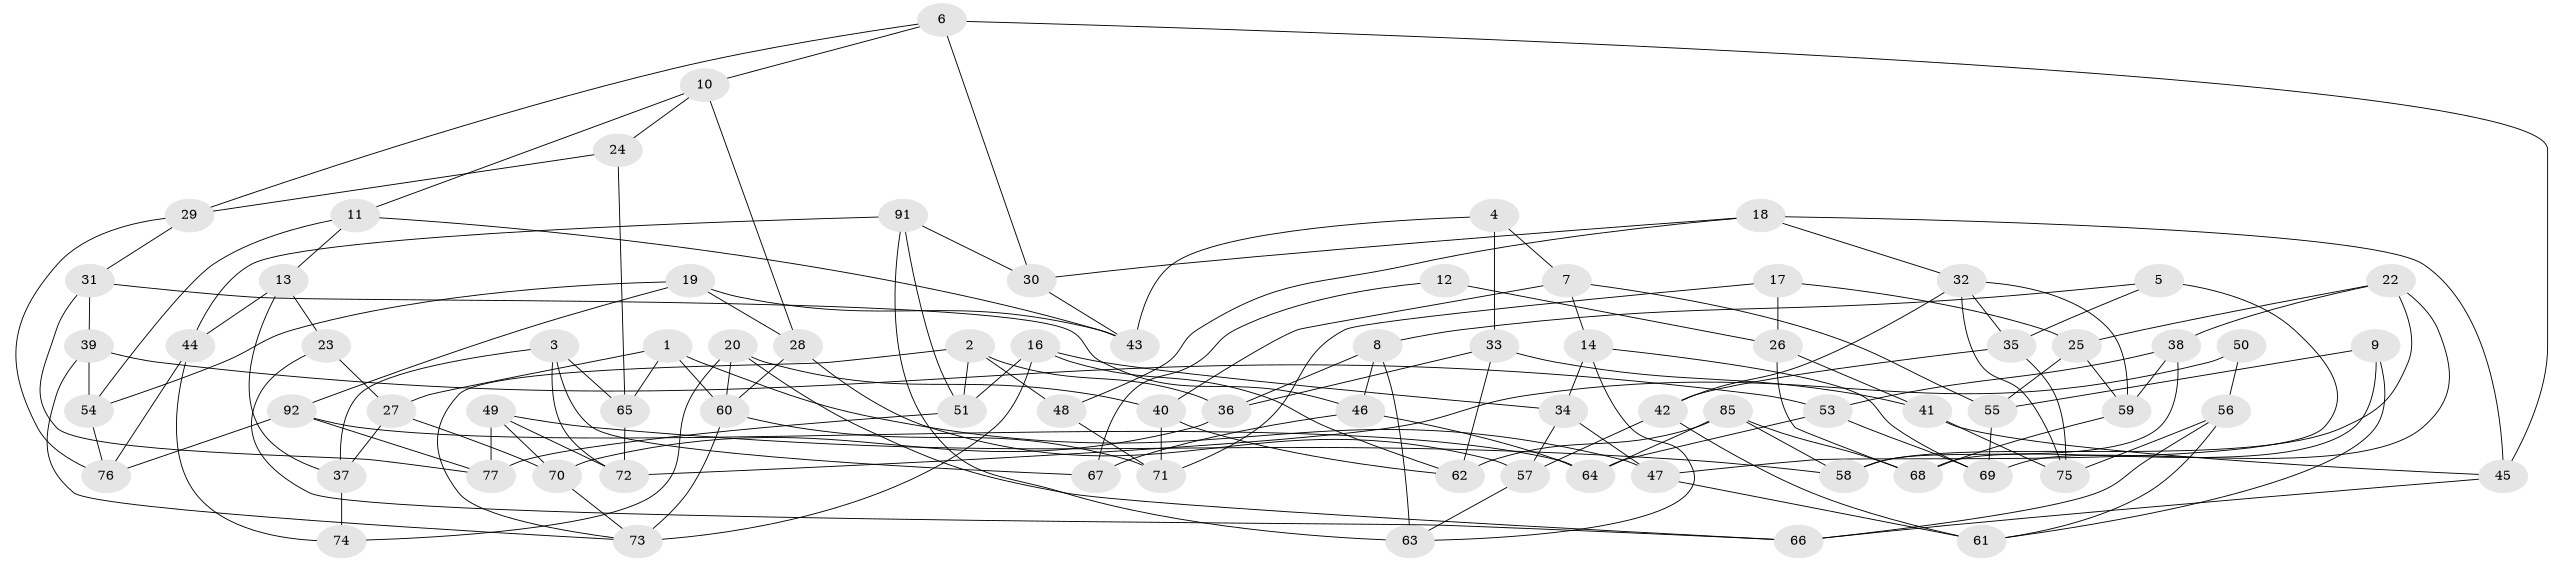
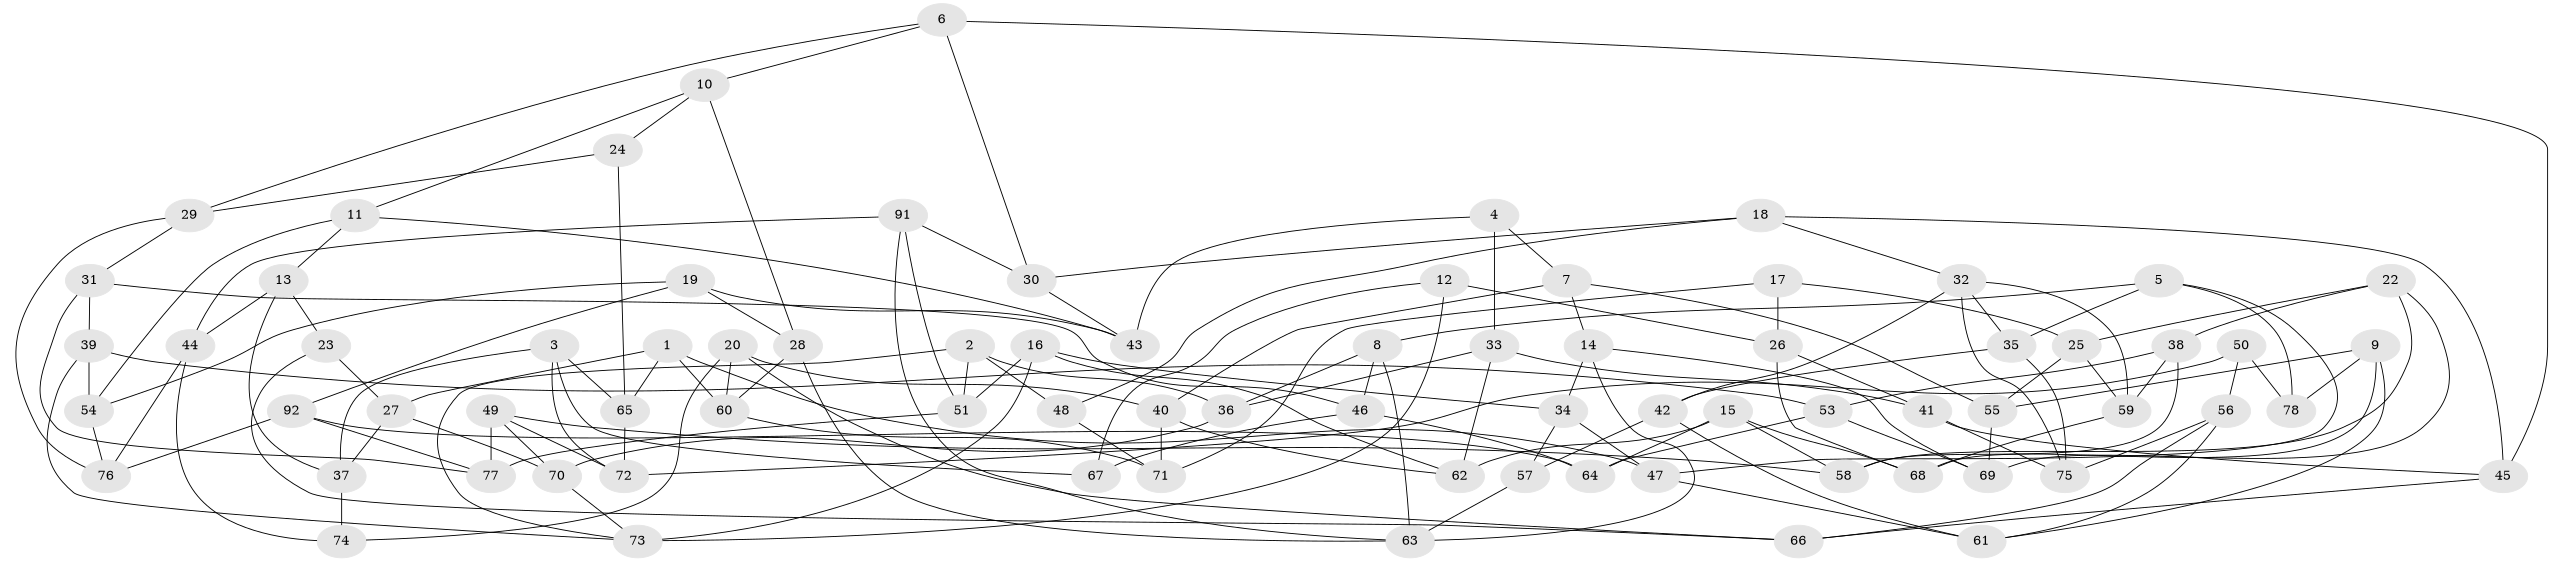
node "85": label "85" -> "15"
node "78": added
edge "28" -- "57": now "28" -- "63"
edge "60" -- "73": now "12" -- "73"
